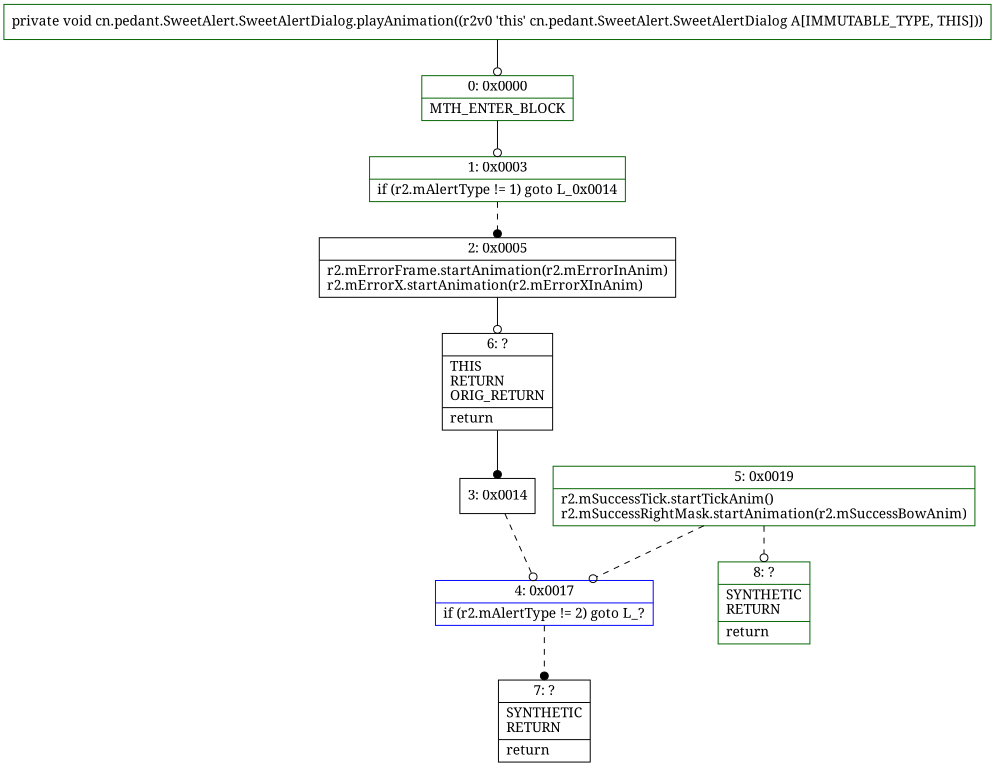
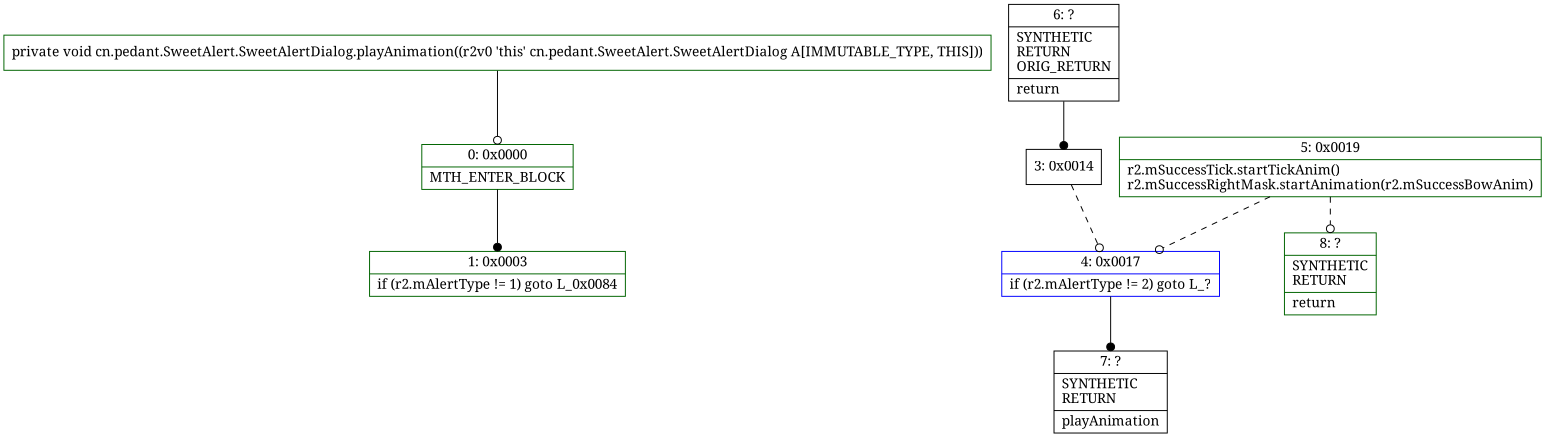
edge "0: 0x0000" -> "1: 0x0003": arrowhead odot -> dot
node "1: 0x0003": text "if (r2.mAlertType != 1) goto L_0x0014" -> "if (r2.mAlertType != 1) goto L_0x0084"
node "2: 0x0005": removed
node "6: ?": text "THIS" -> "SYNTHETIC"
edge "4: 0x0017" -> "7: ?": style dashed -> solid
node "7: ?": text "return" -> "playAnimation"
